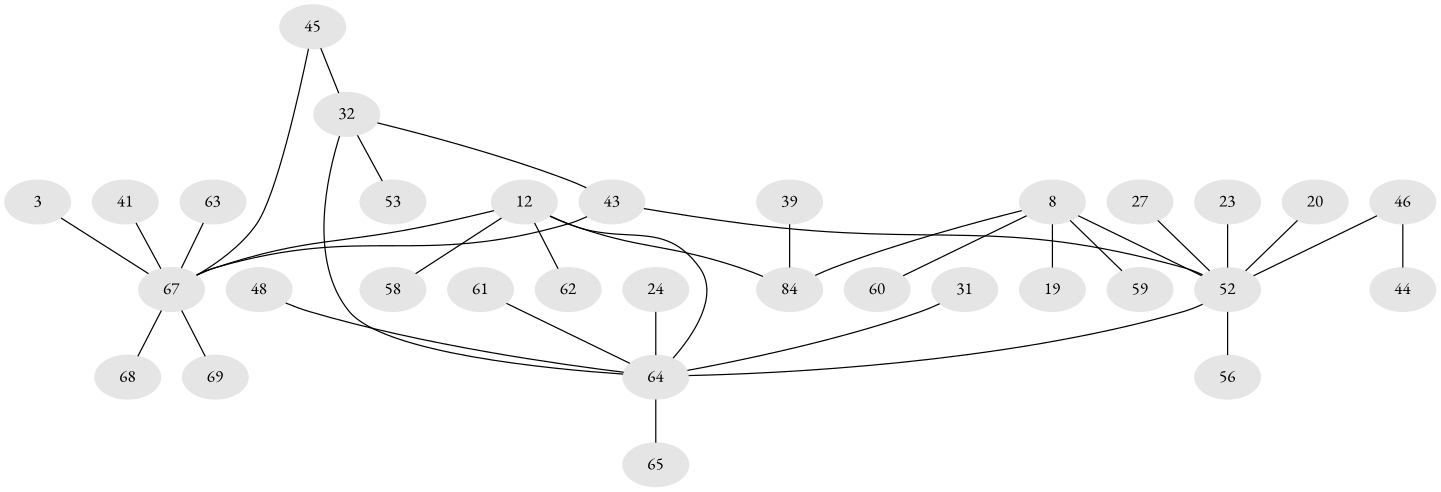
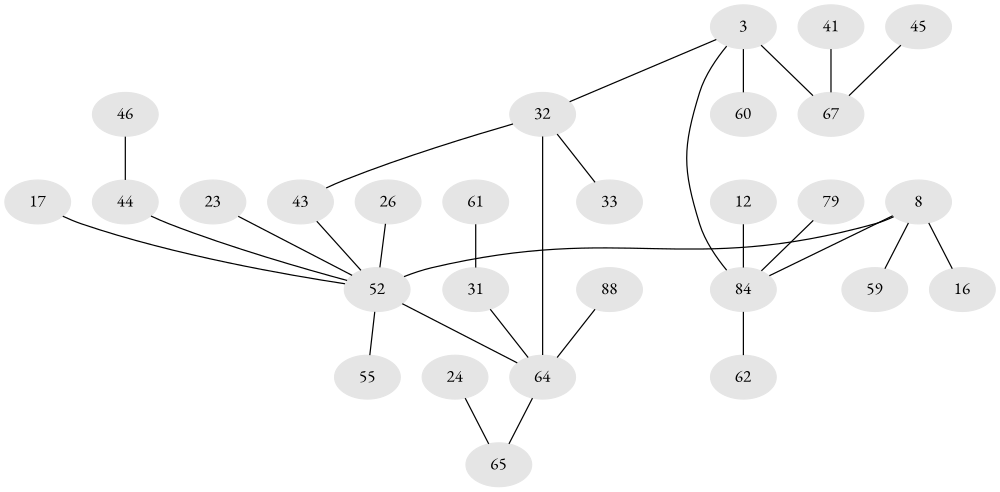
edge "45" -- "32": now "3" -- "32"
edge "3" -- "84": added
node "63": removed
node "53": label "53" -> "33"
node "39": label "39" -> "79"
node "27": label "27" -> "17"
node "20": label "20" -> "26"
edge "12" -- "67": removed
edge "12" -- "64": removed
edge "43" -- "67": removed
edge "12" -- "62": now "84" -- "62"
edge "8" -- "60": now "3" -- "60"
edge "46" -- "52": now "44" -- "52"
node "48": label "48" -> "88"
node "58": removed
node "19": label "19" -> "16"
edge "61" -- "64": now "61" -- "31"
edge "24" -- "64": now "24" -- "65"
node "68": removed
node "69": removed
node "56": label "56" -> "55"
